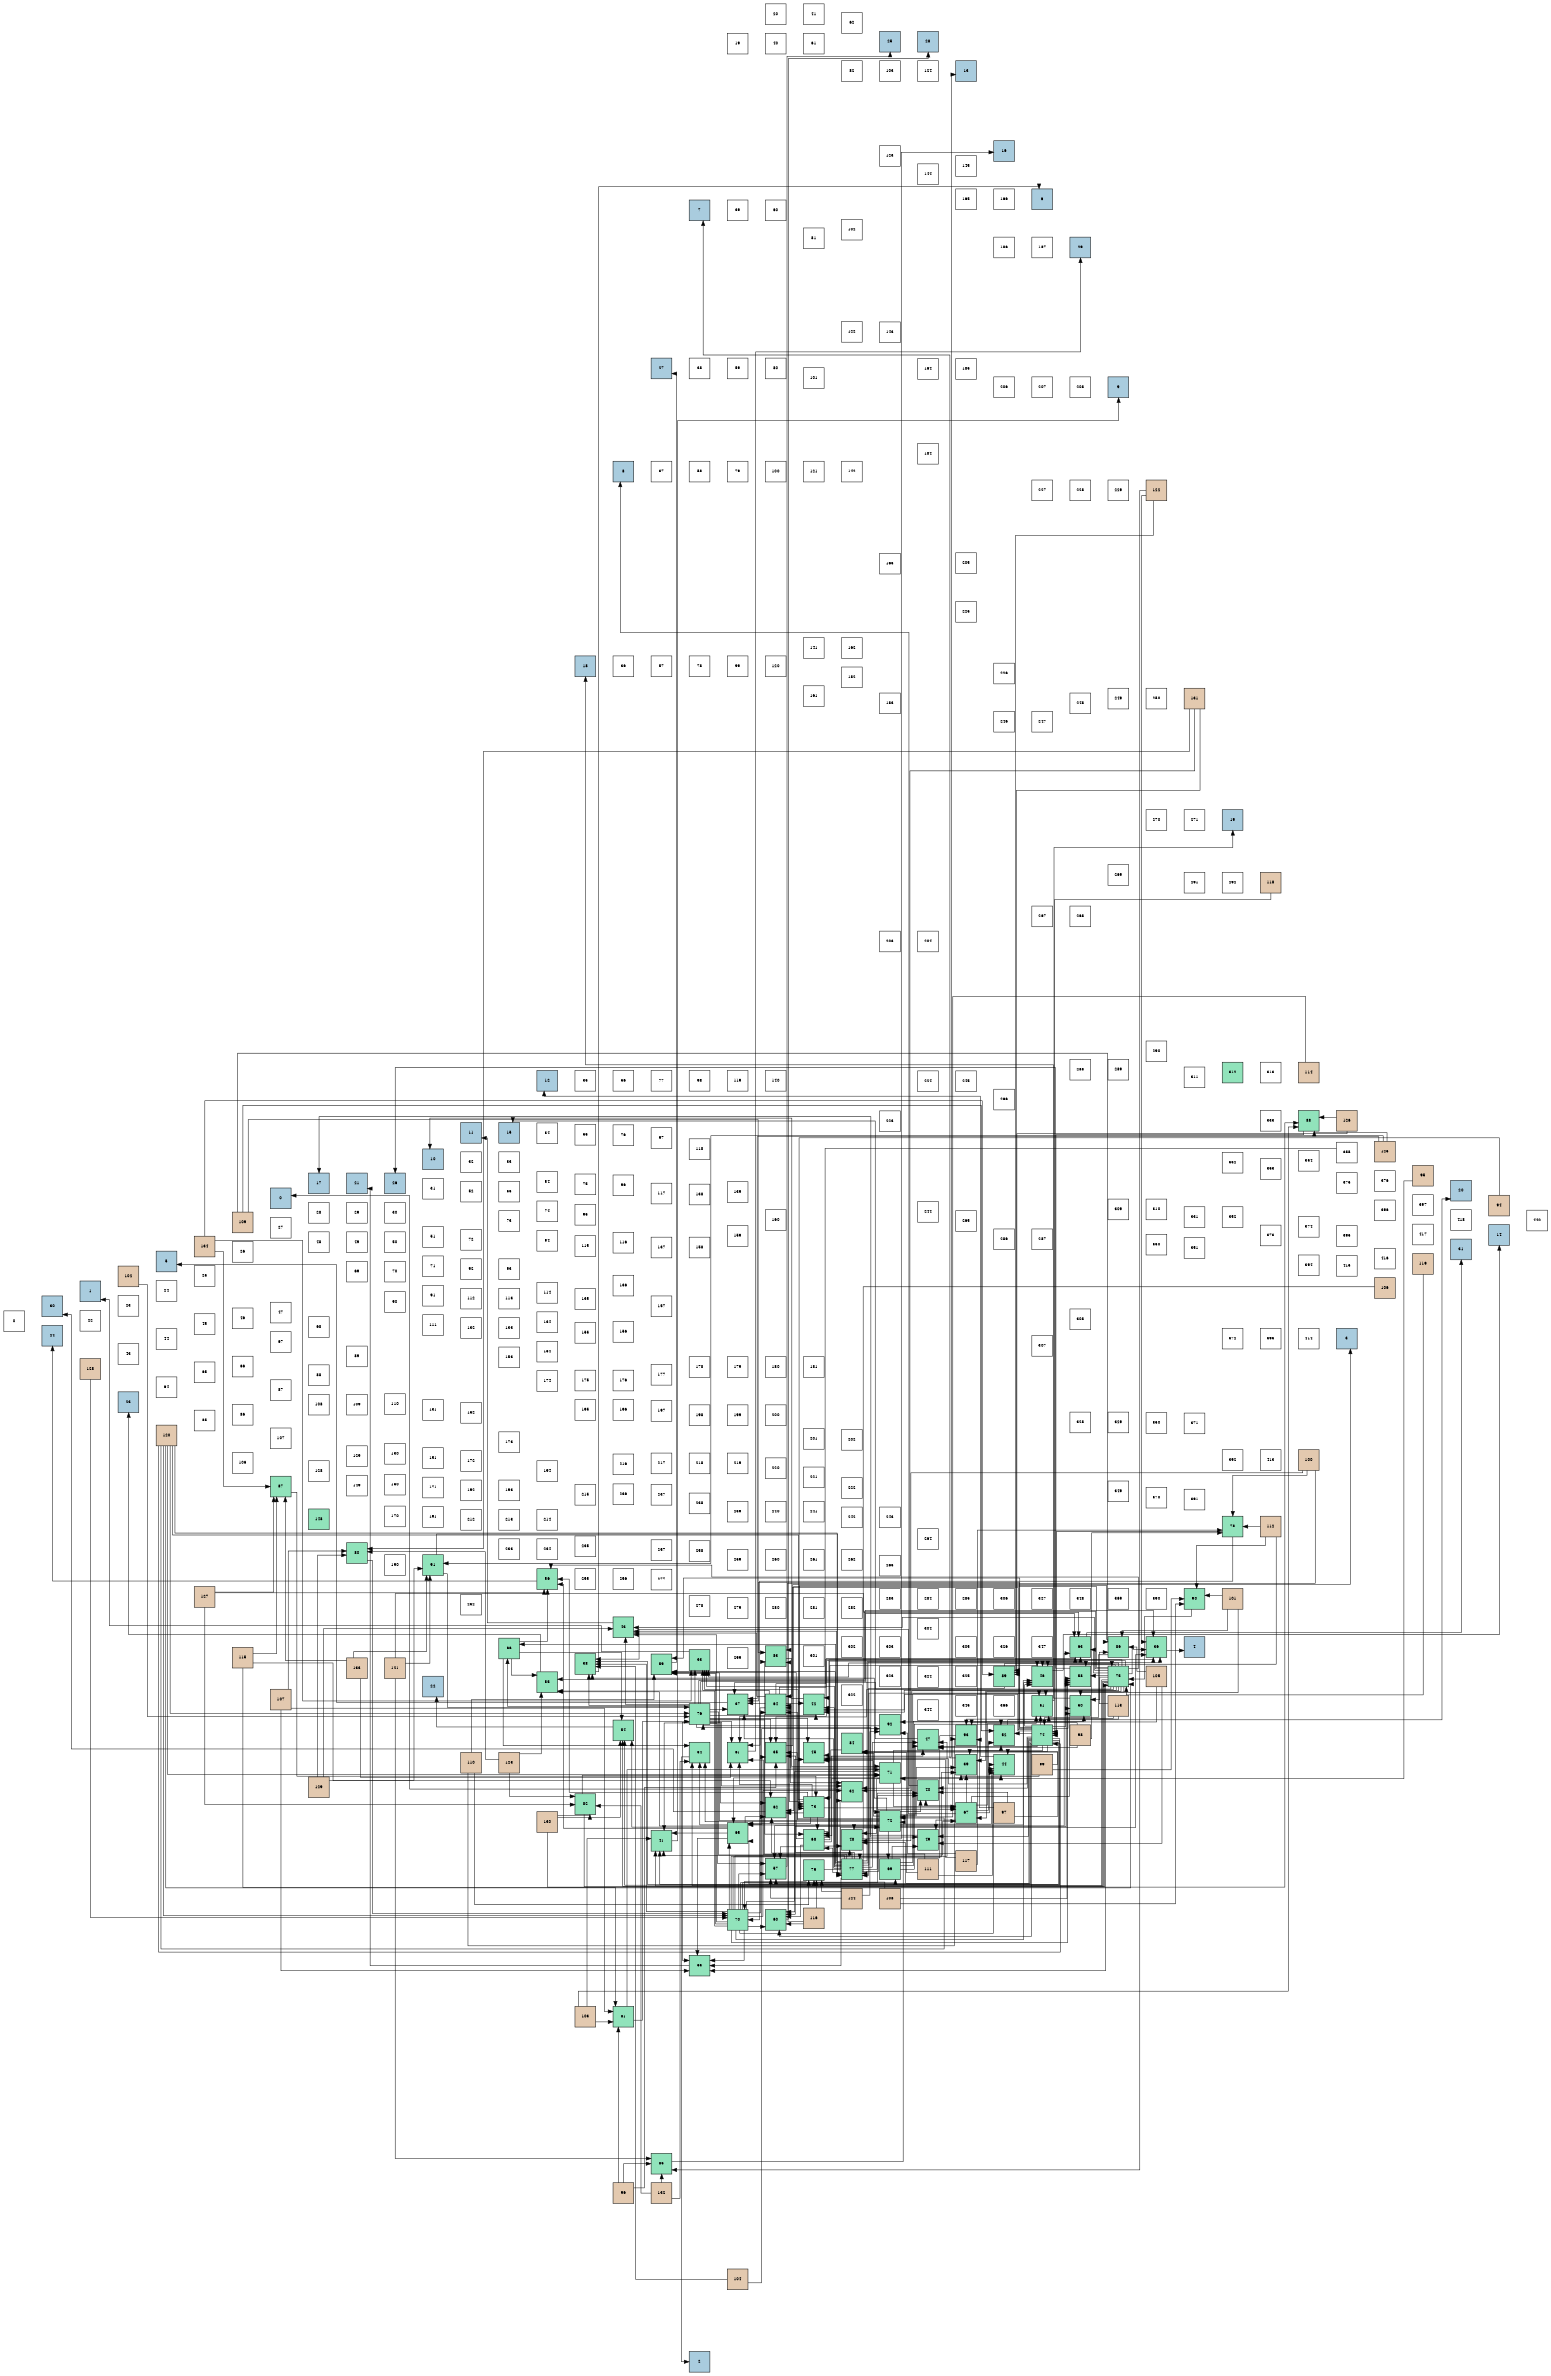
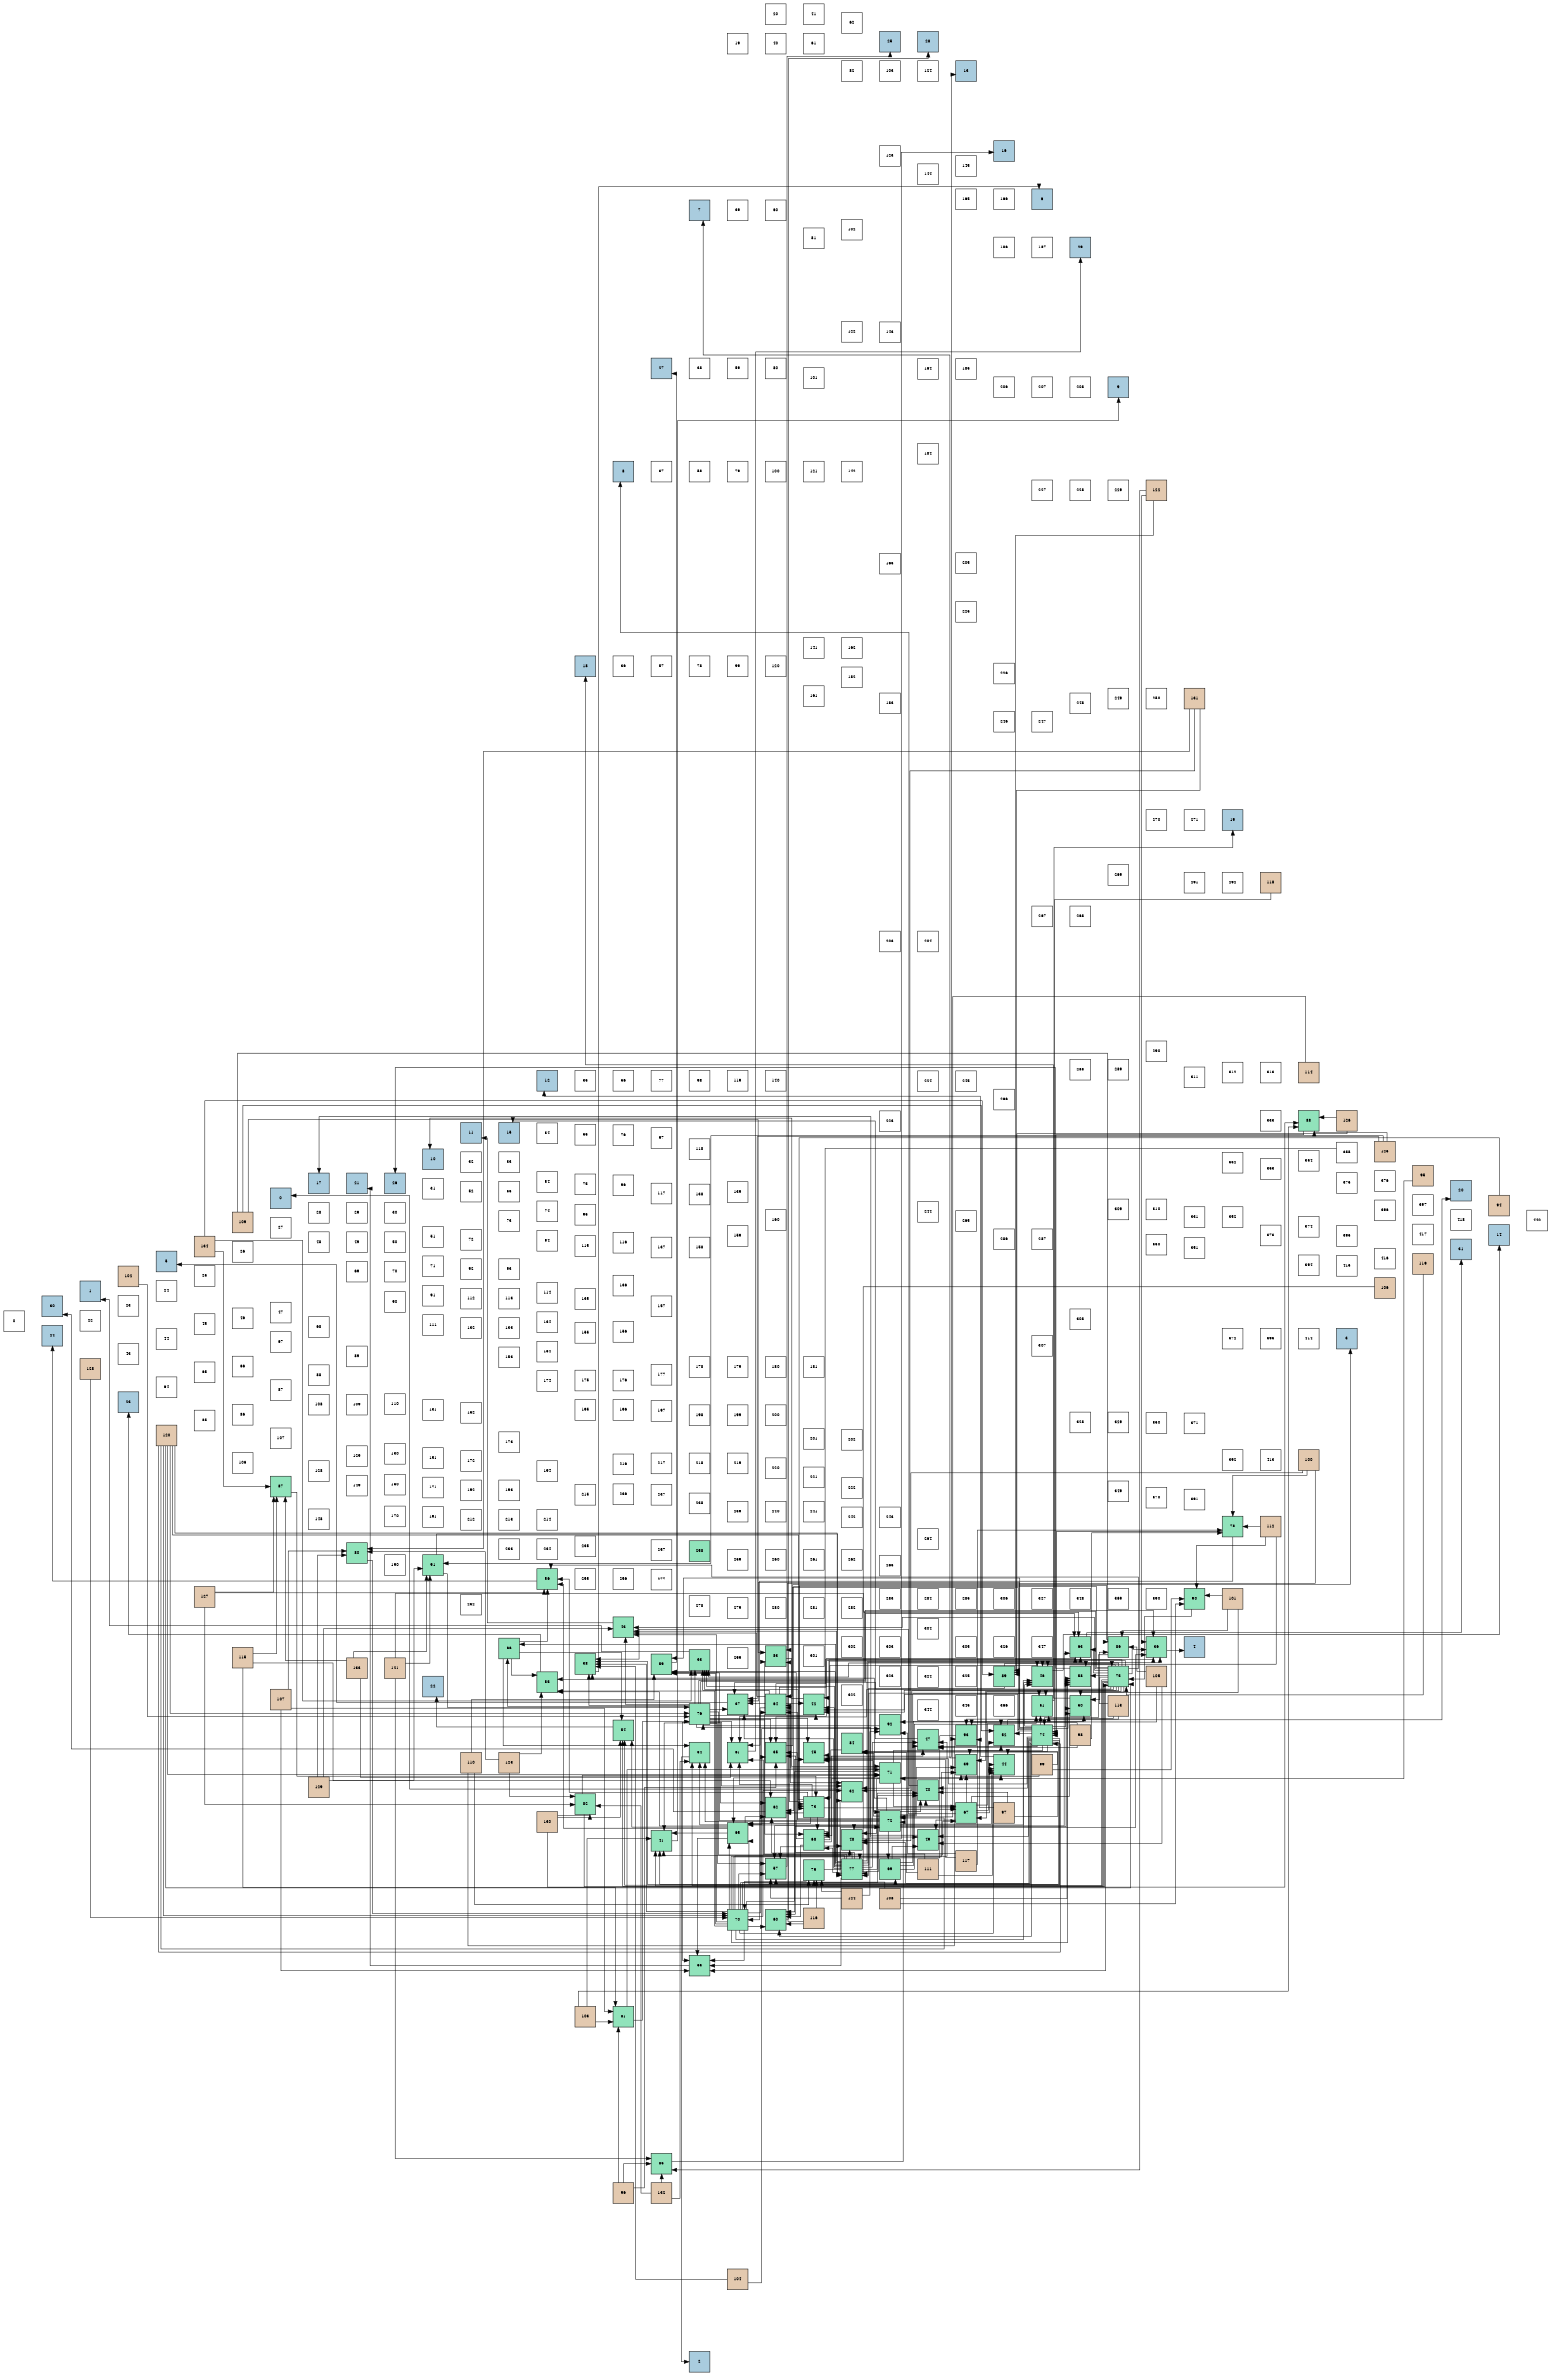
node "312": fillcolor #91e3bb -> #ffffff
node "148": fillcolor #91e3bb -> #ffffff
node "258": fillcolor #ffffff -> #91e3bb
